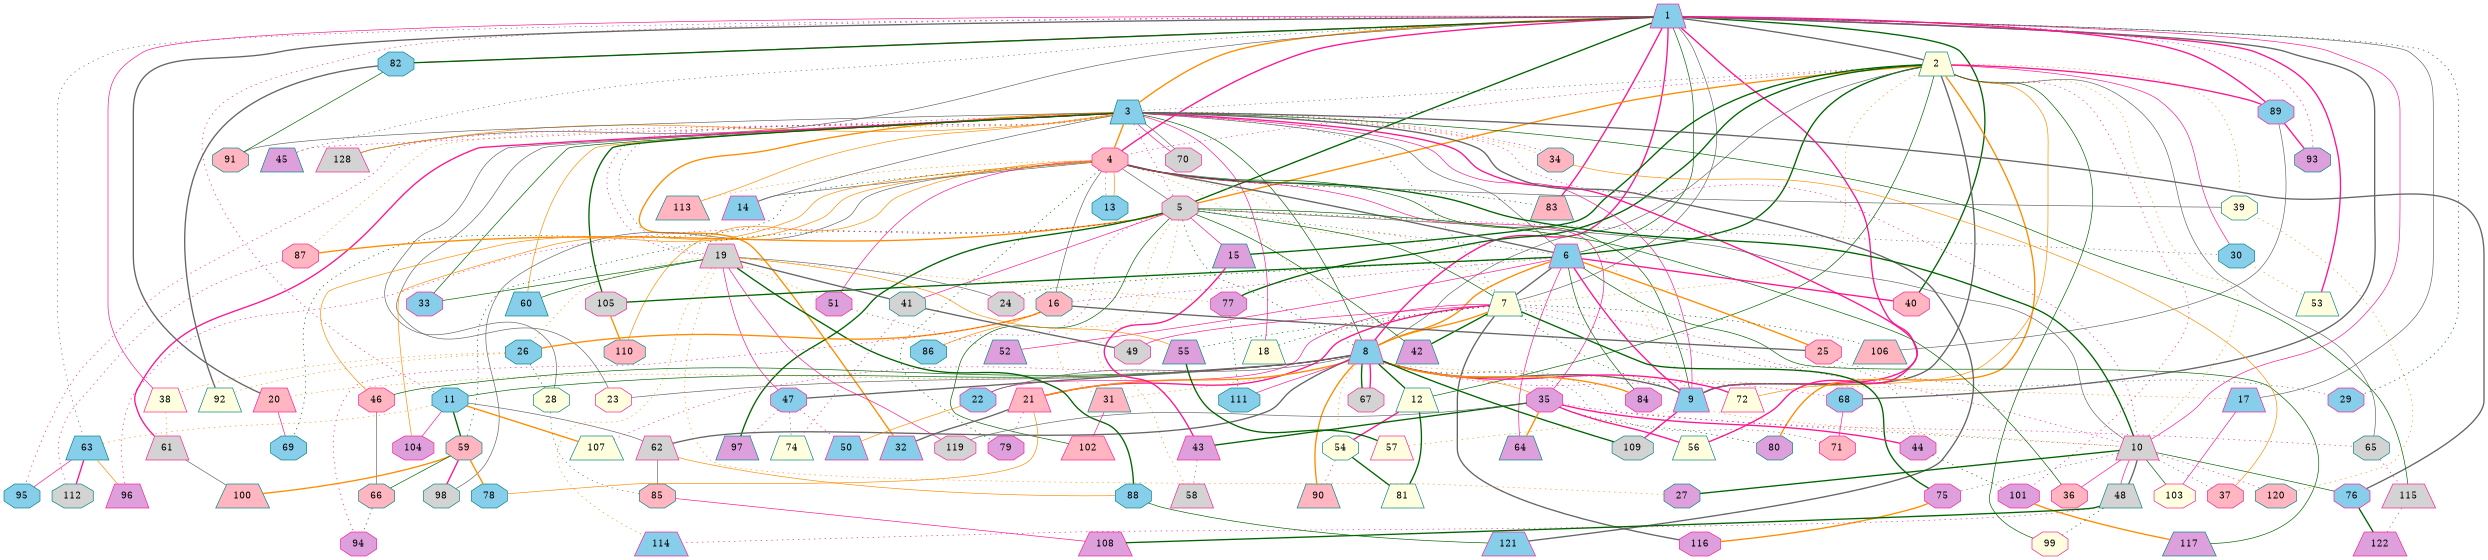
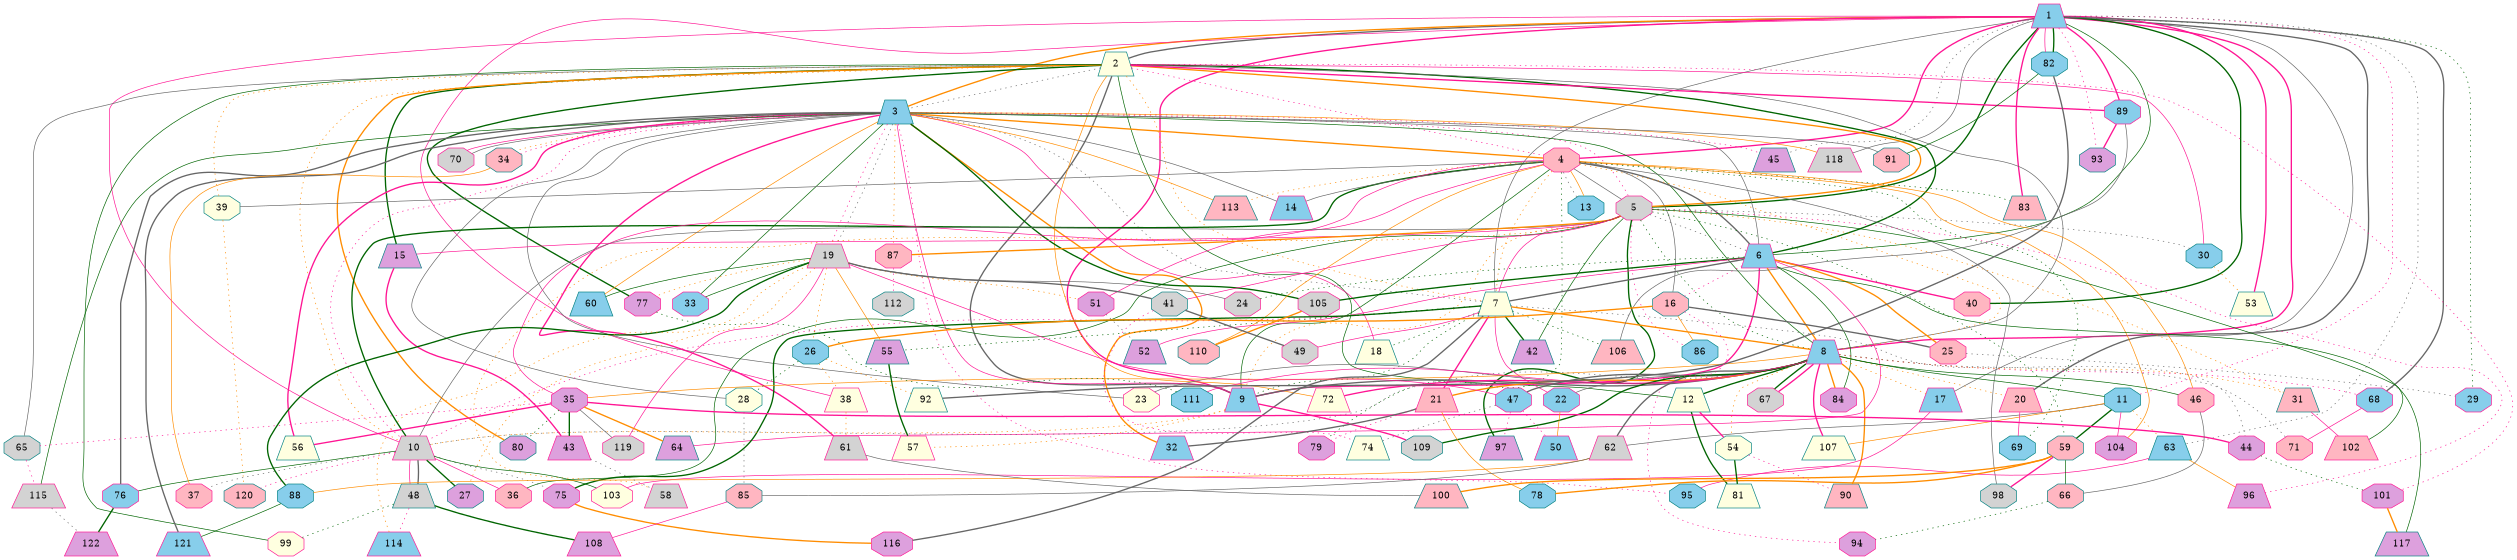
node "128": label "128" -> "118"
edge "5" -- "7": color darkgreen -> deeppink
edge "8" -- "107": style dotted -> bold
edge "11" -- "107": style bold -> solid
edge "63" -- "112": removed
